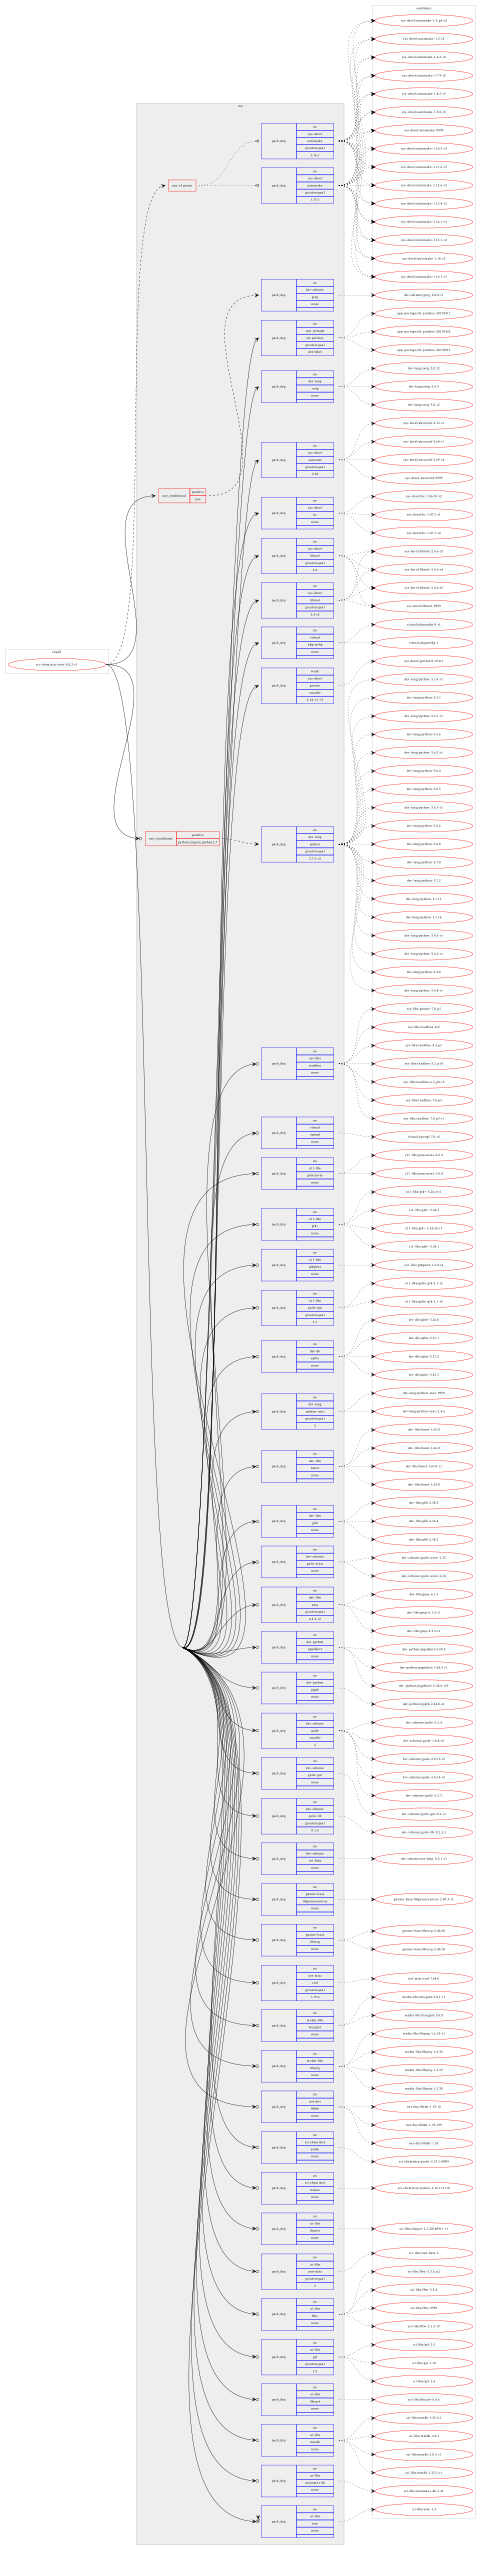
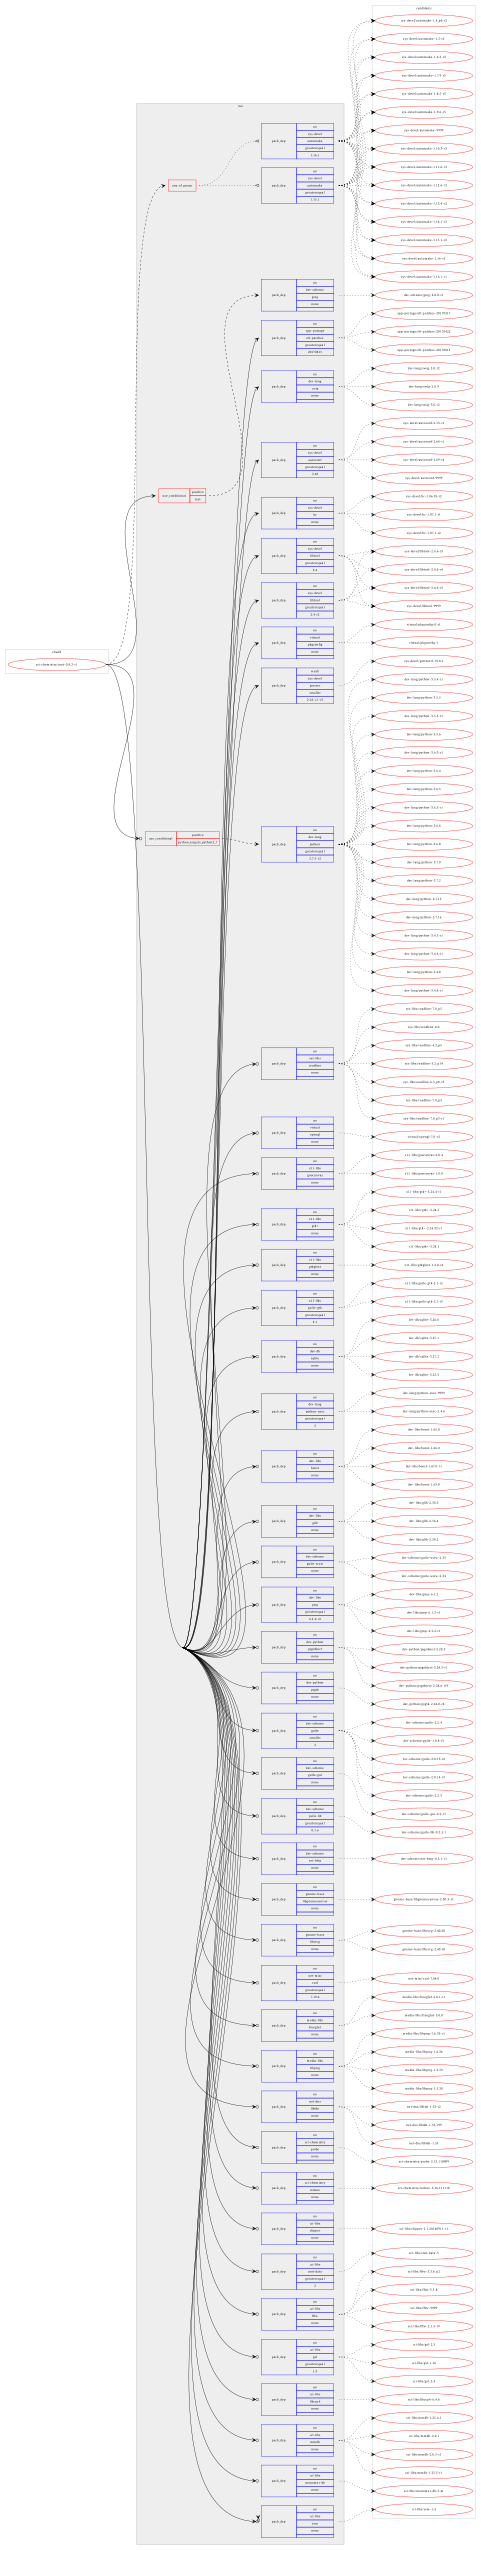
node "sys-libs/gnome-7.0_p5": label "sys-libs/gnome-7.0_p5" -> "sys-libs/readline-7.0_p5"
